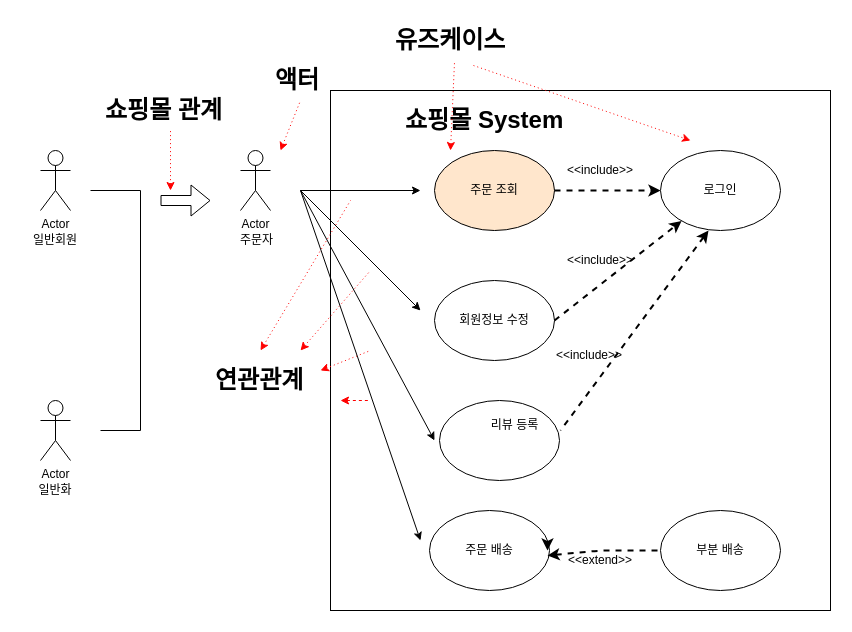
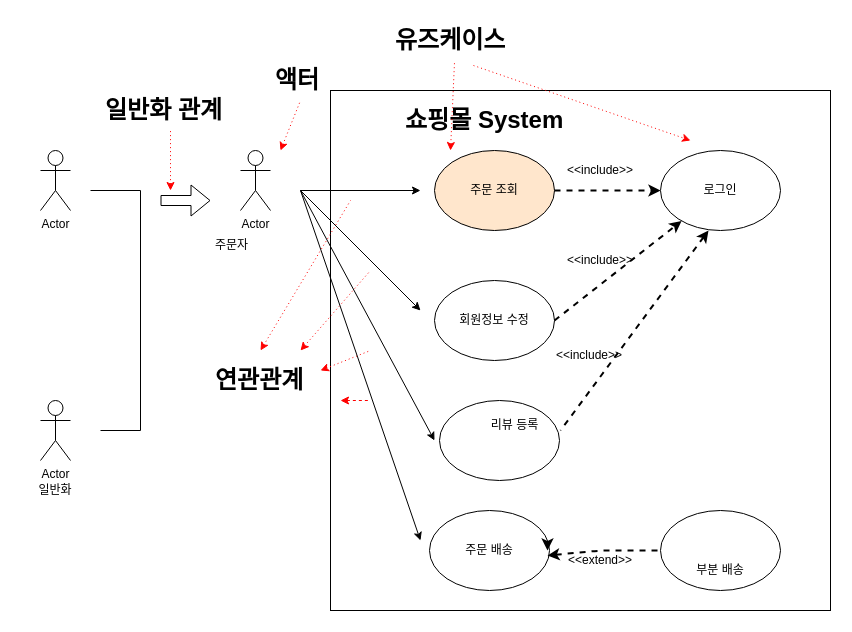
node "쇼핑몰 관계": label "쇼핑몰 관계" -> "일반화 관계"
node "일반회원": removed
node "주문자": moved (257, 241) -> (232, 246)
node "부분 배송": moved (721, 551) -> (721, 571)
